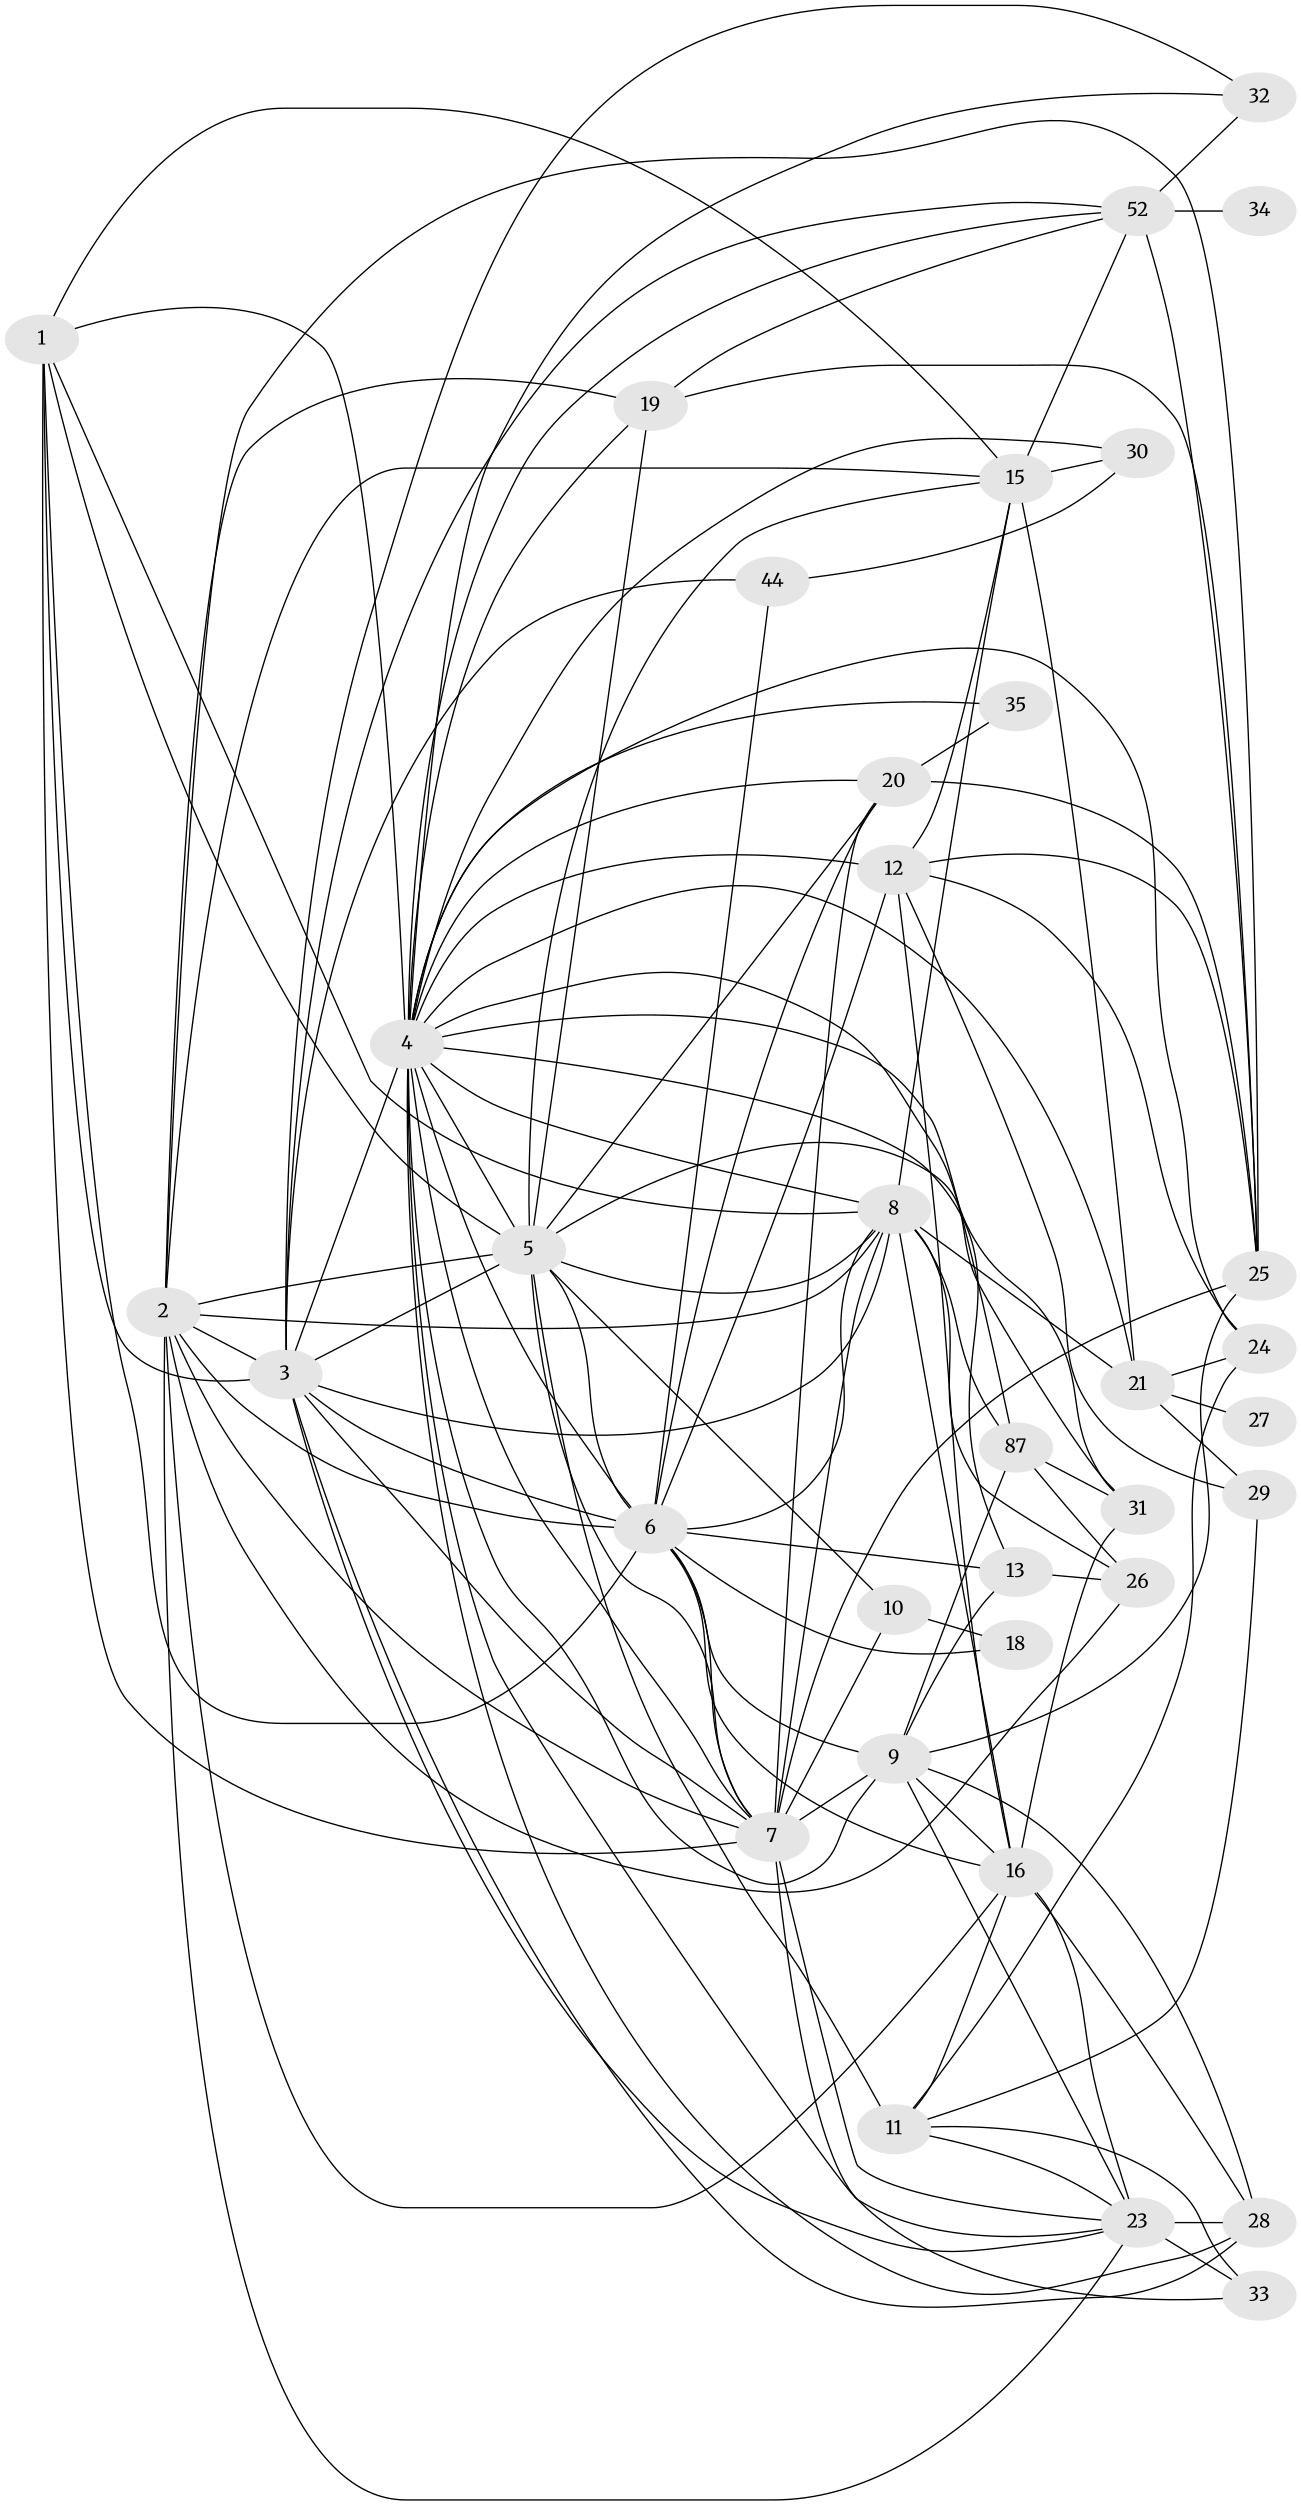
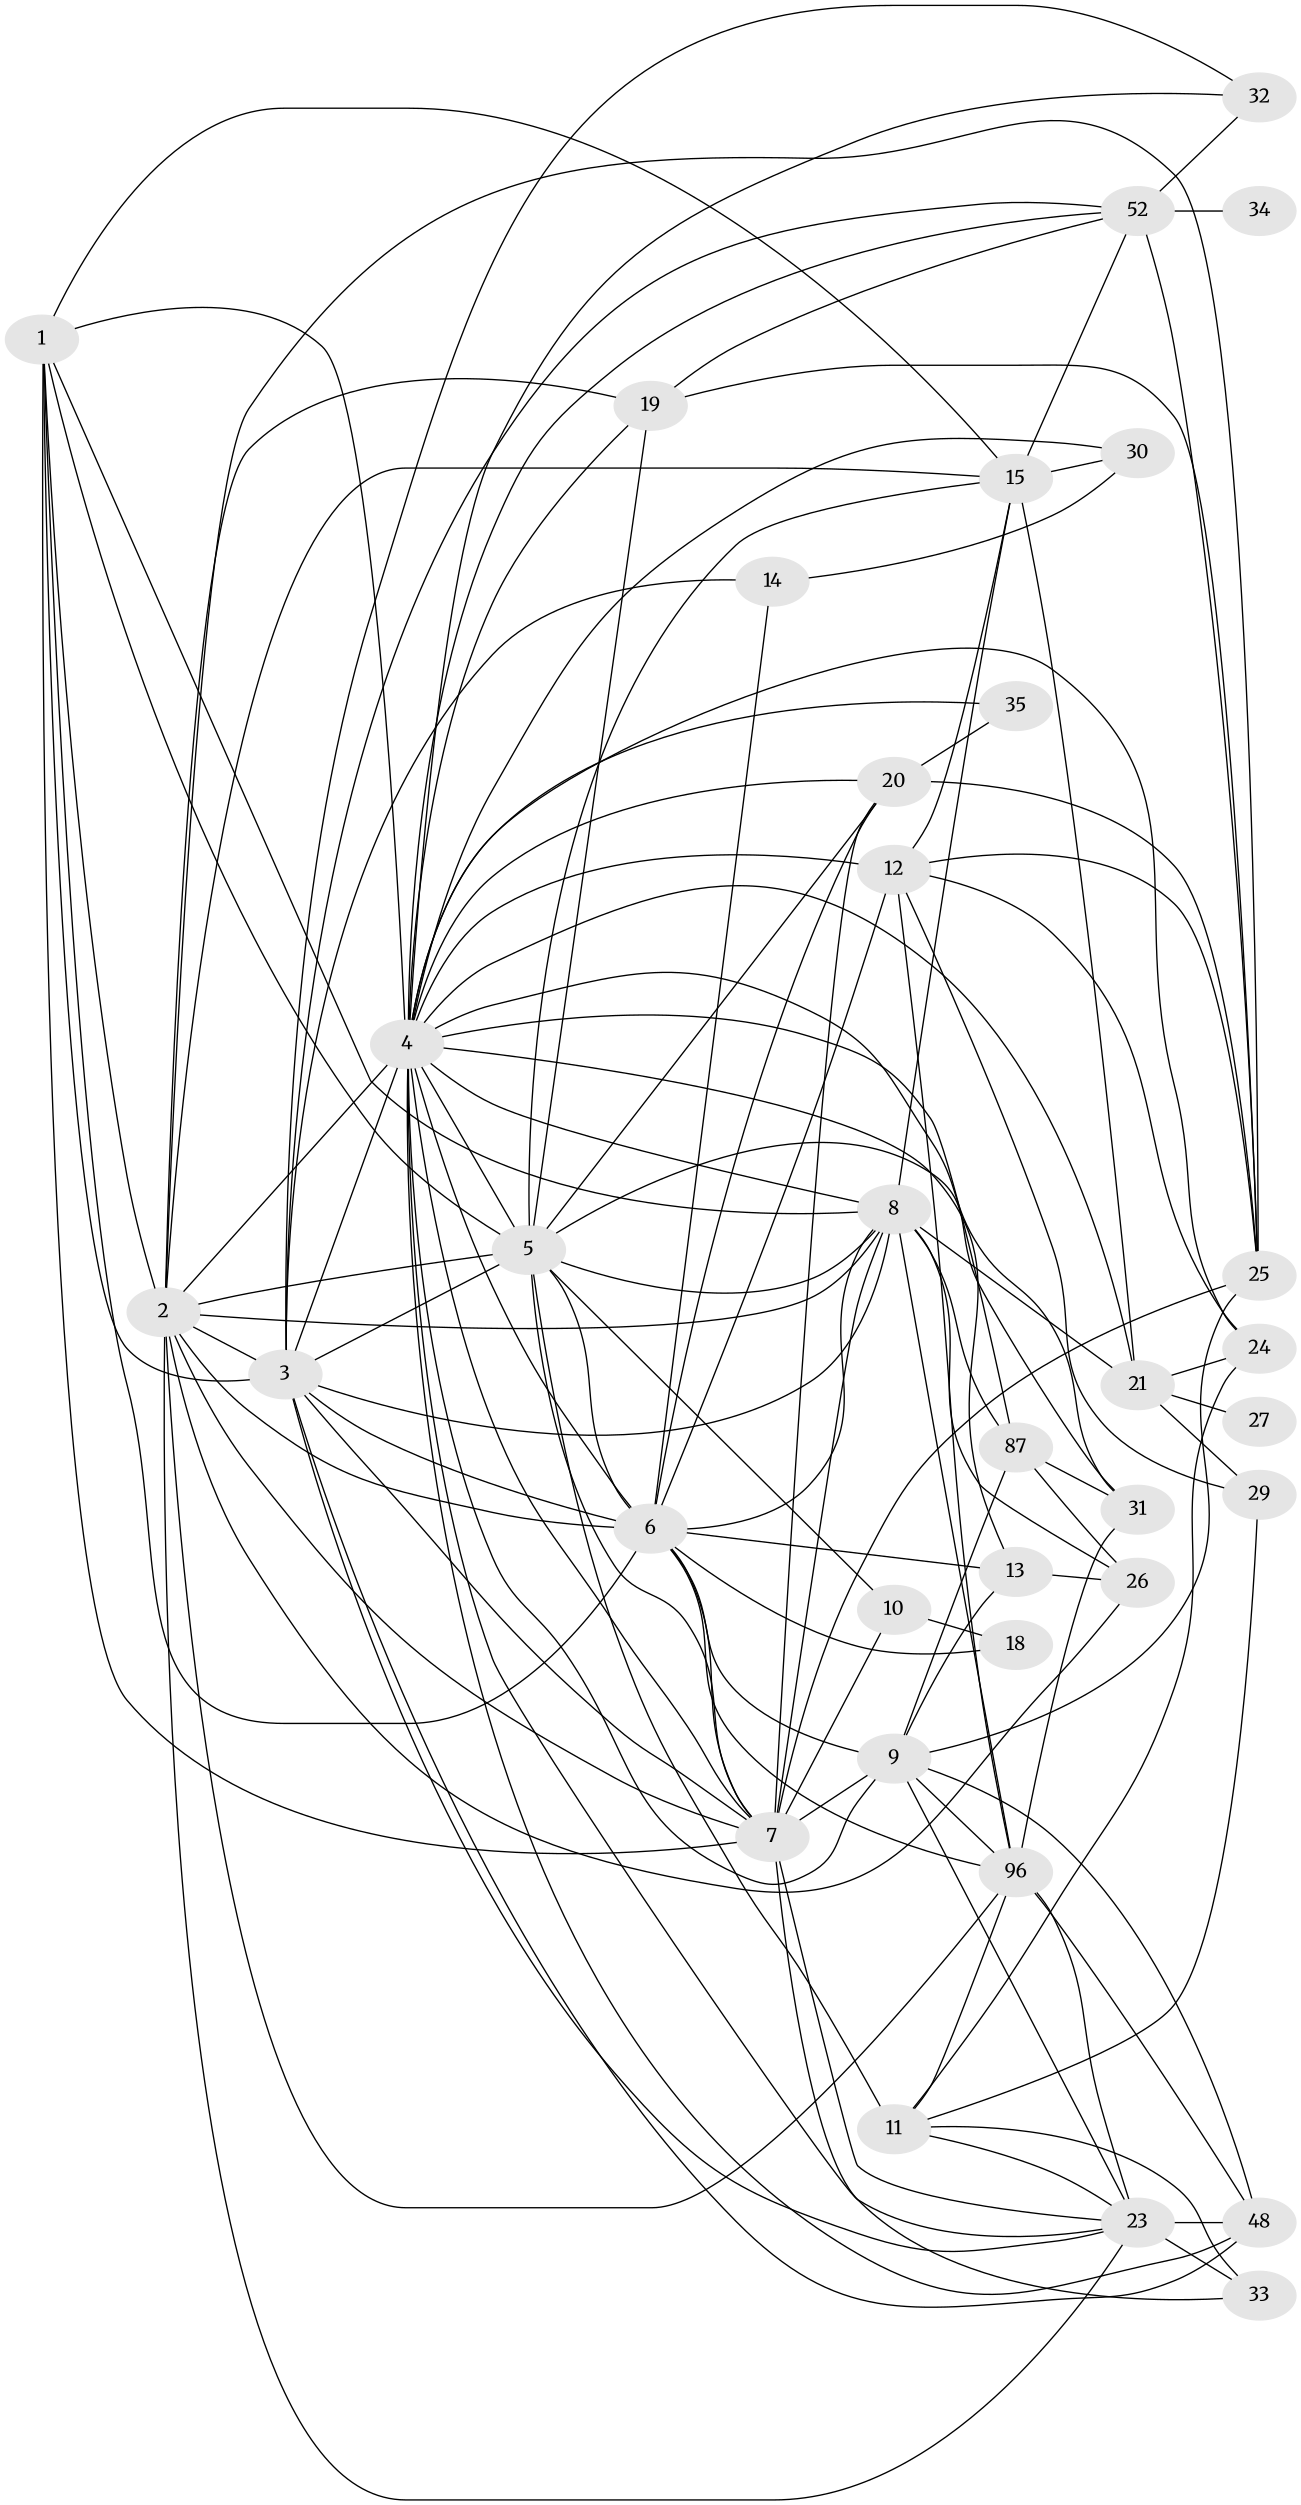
node "44": label "44" -> "14"
edge "1" -- "2": added
edge "4" -- "2": added
node "16": label "16" -> "96"
node "28": label "28" -> "48"
